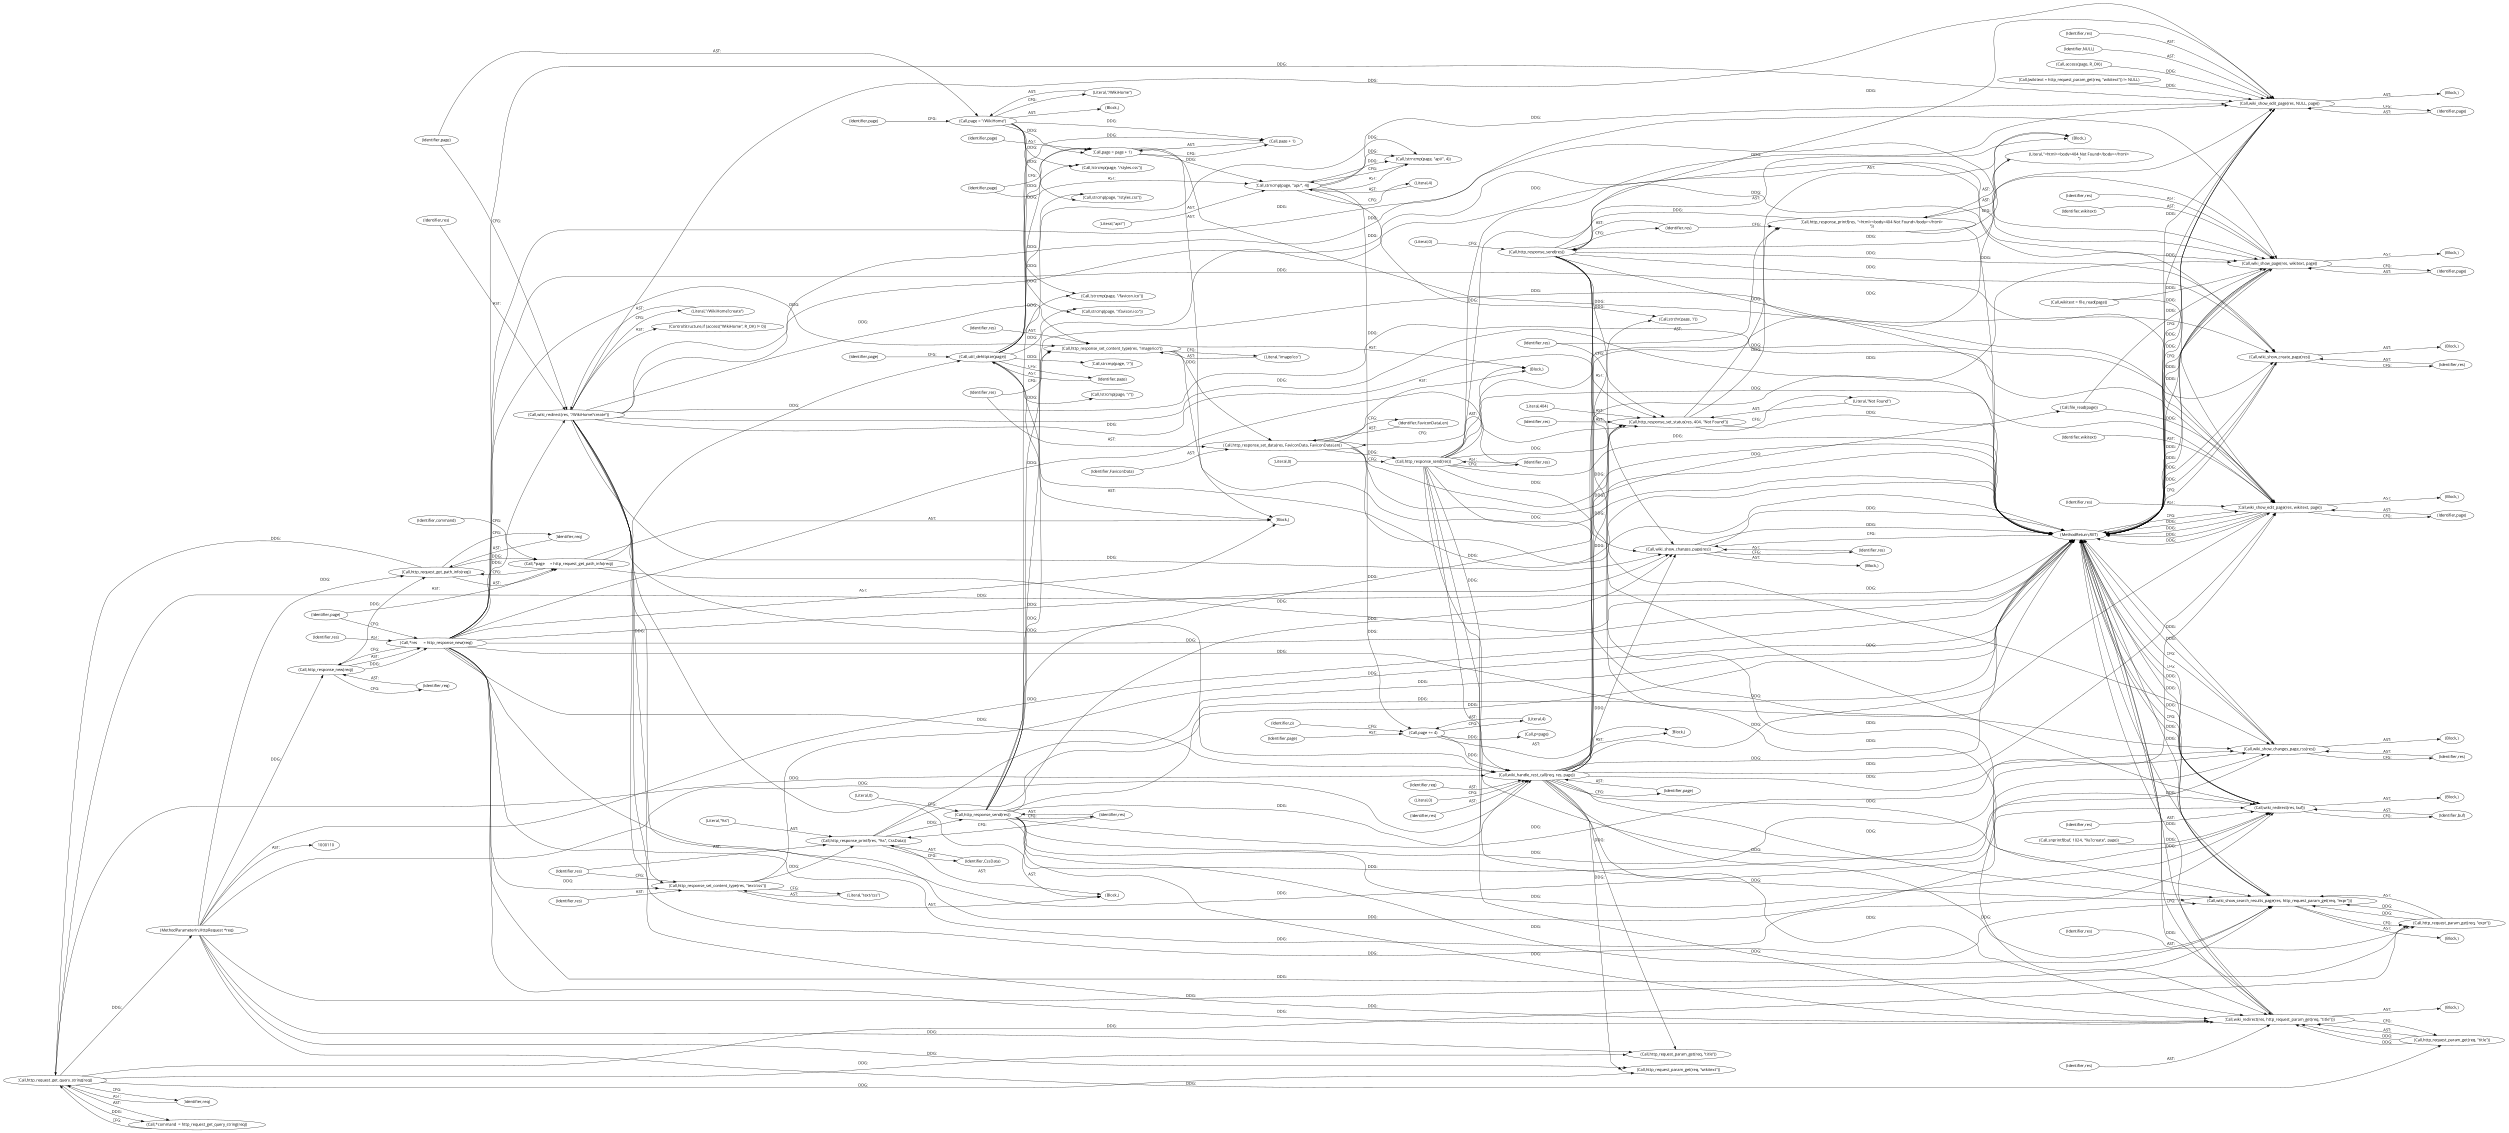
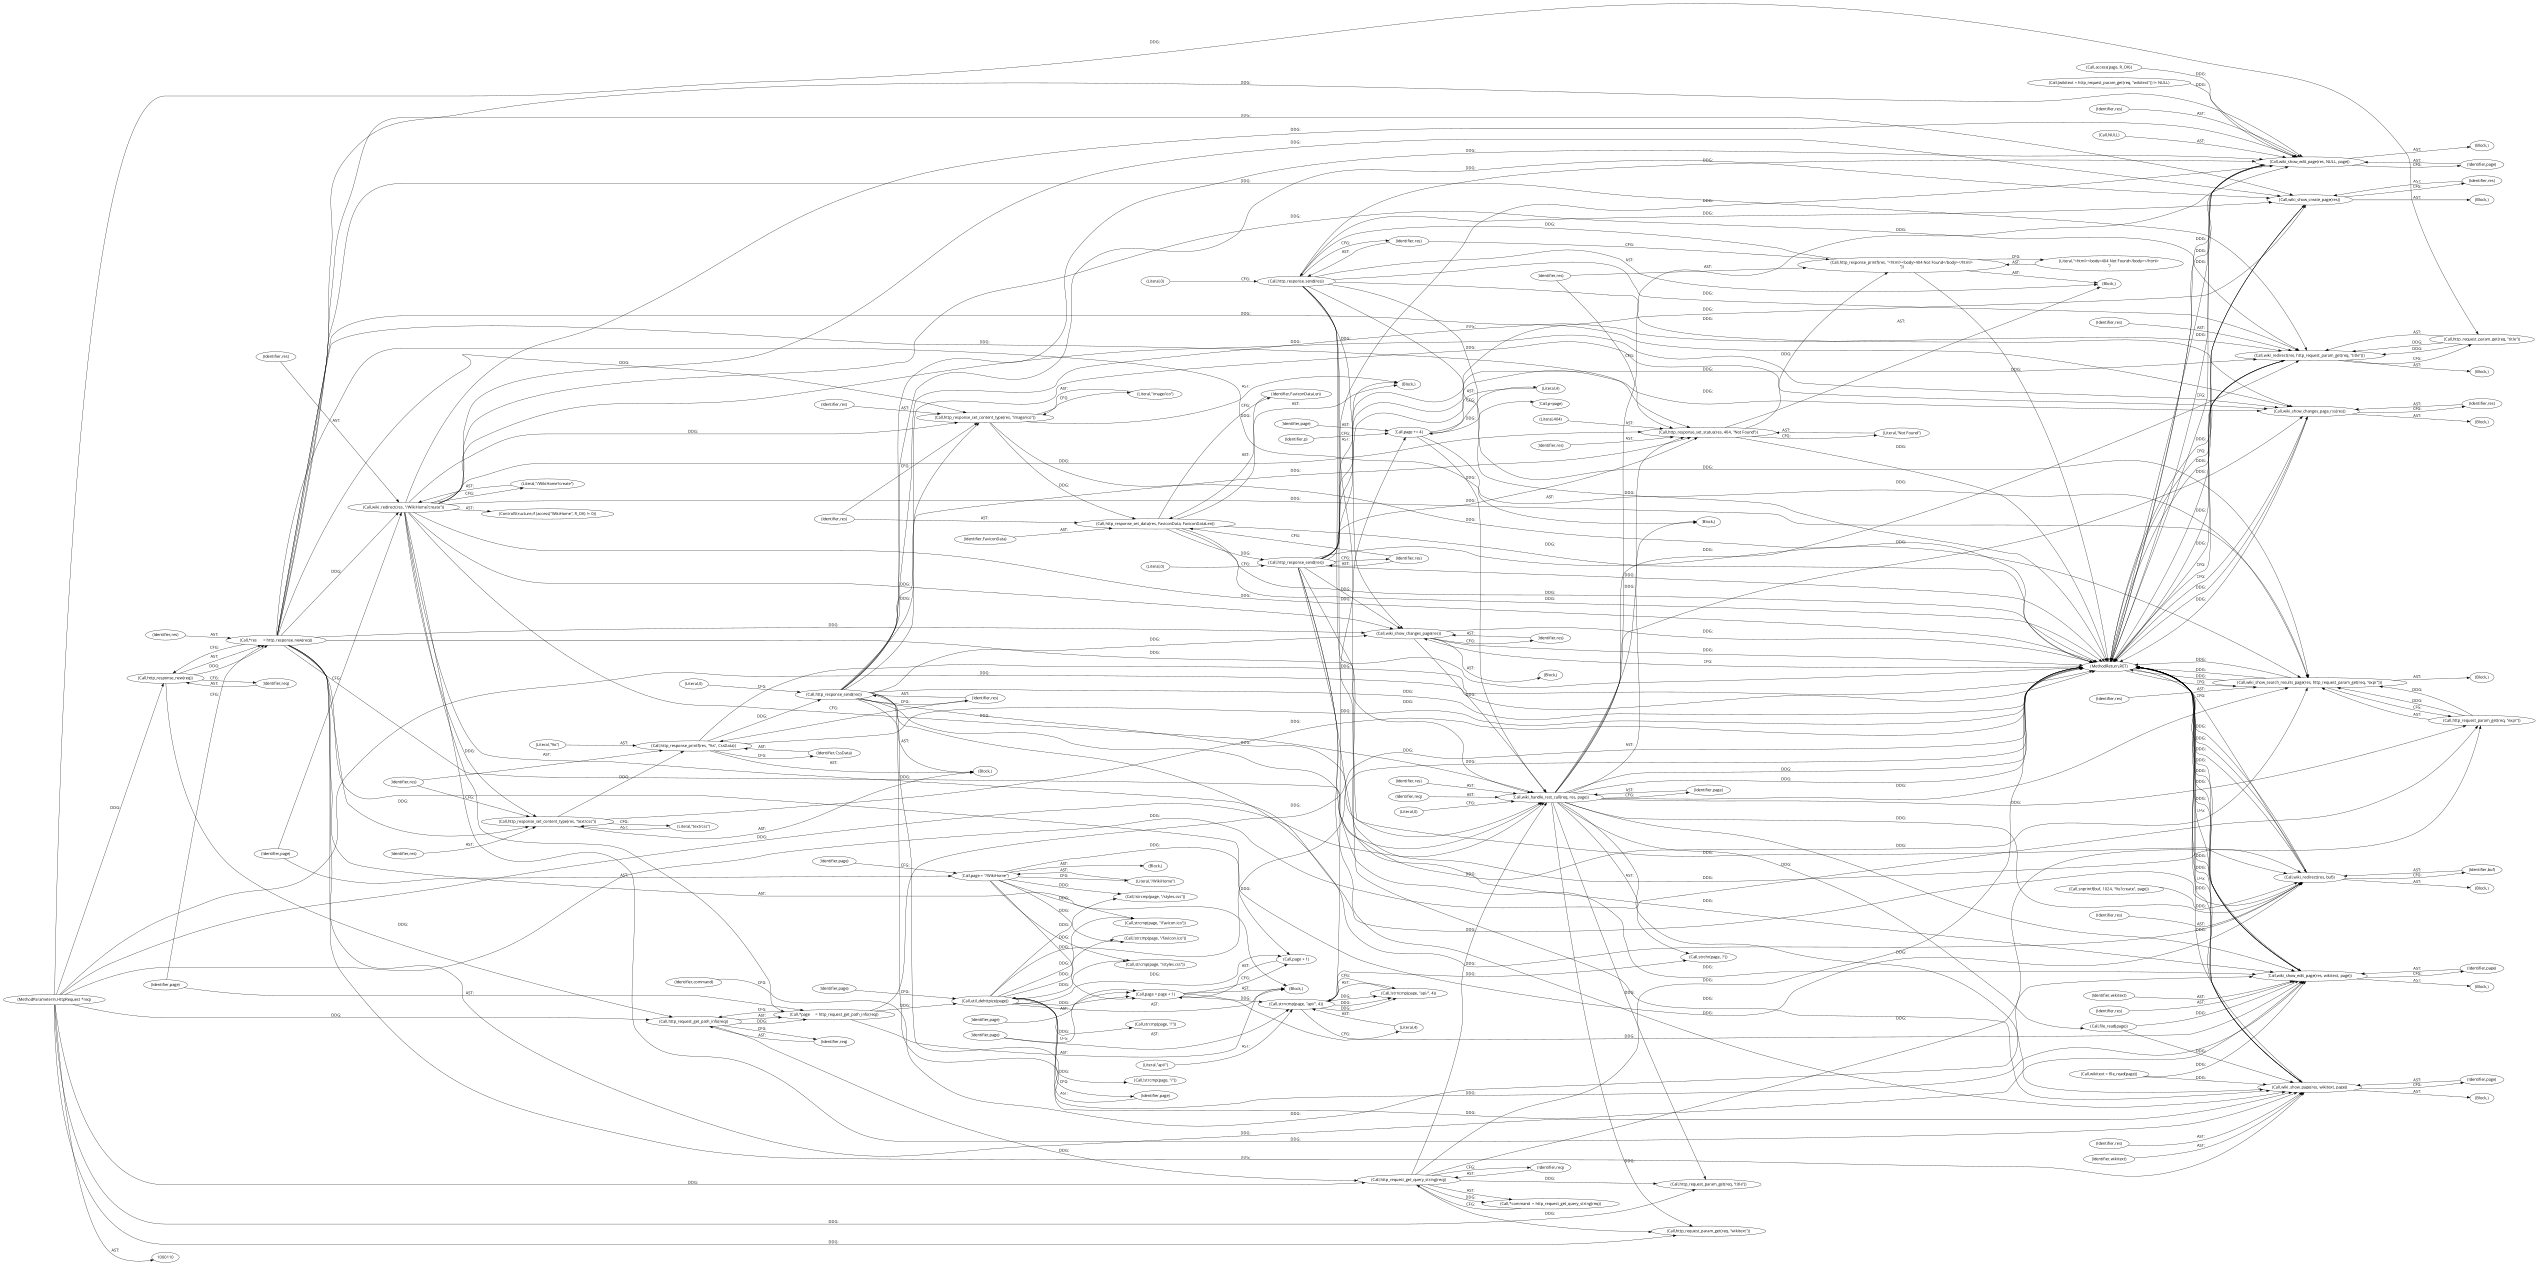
node "(Identifier,NULL)": label "(Identifier,NULL)" -> "(Call,NULL)"
edge "(Call,wiki_handle_rest_call(req, res, page))" -> "(Call,wiki_show_changes_page(res))": reversed
edge "(Call,http_request_get_query_string(req))" -> "(MethodParameterIn,HttpRequest *req)": reversed
